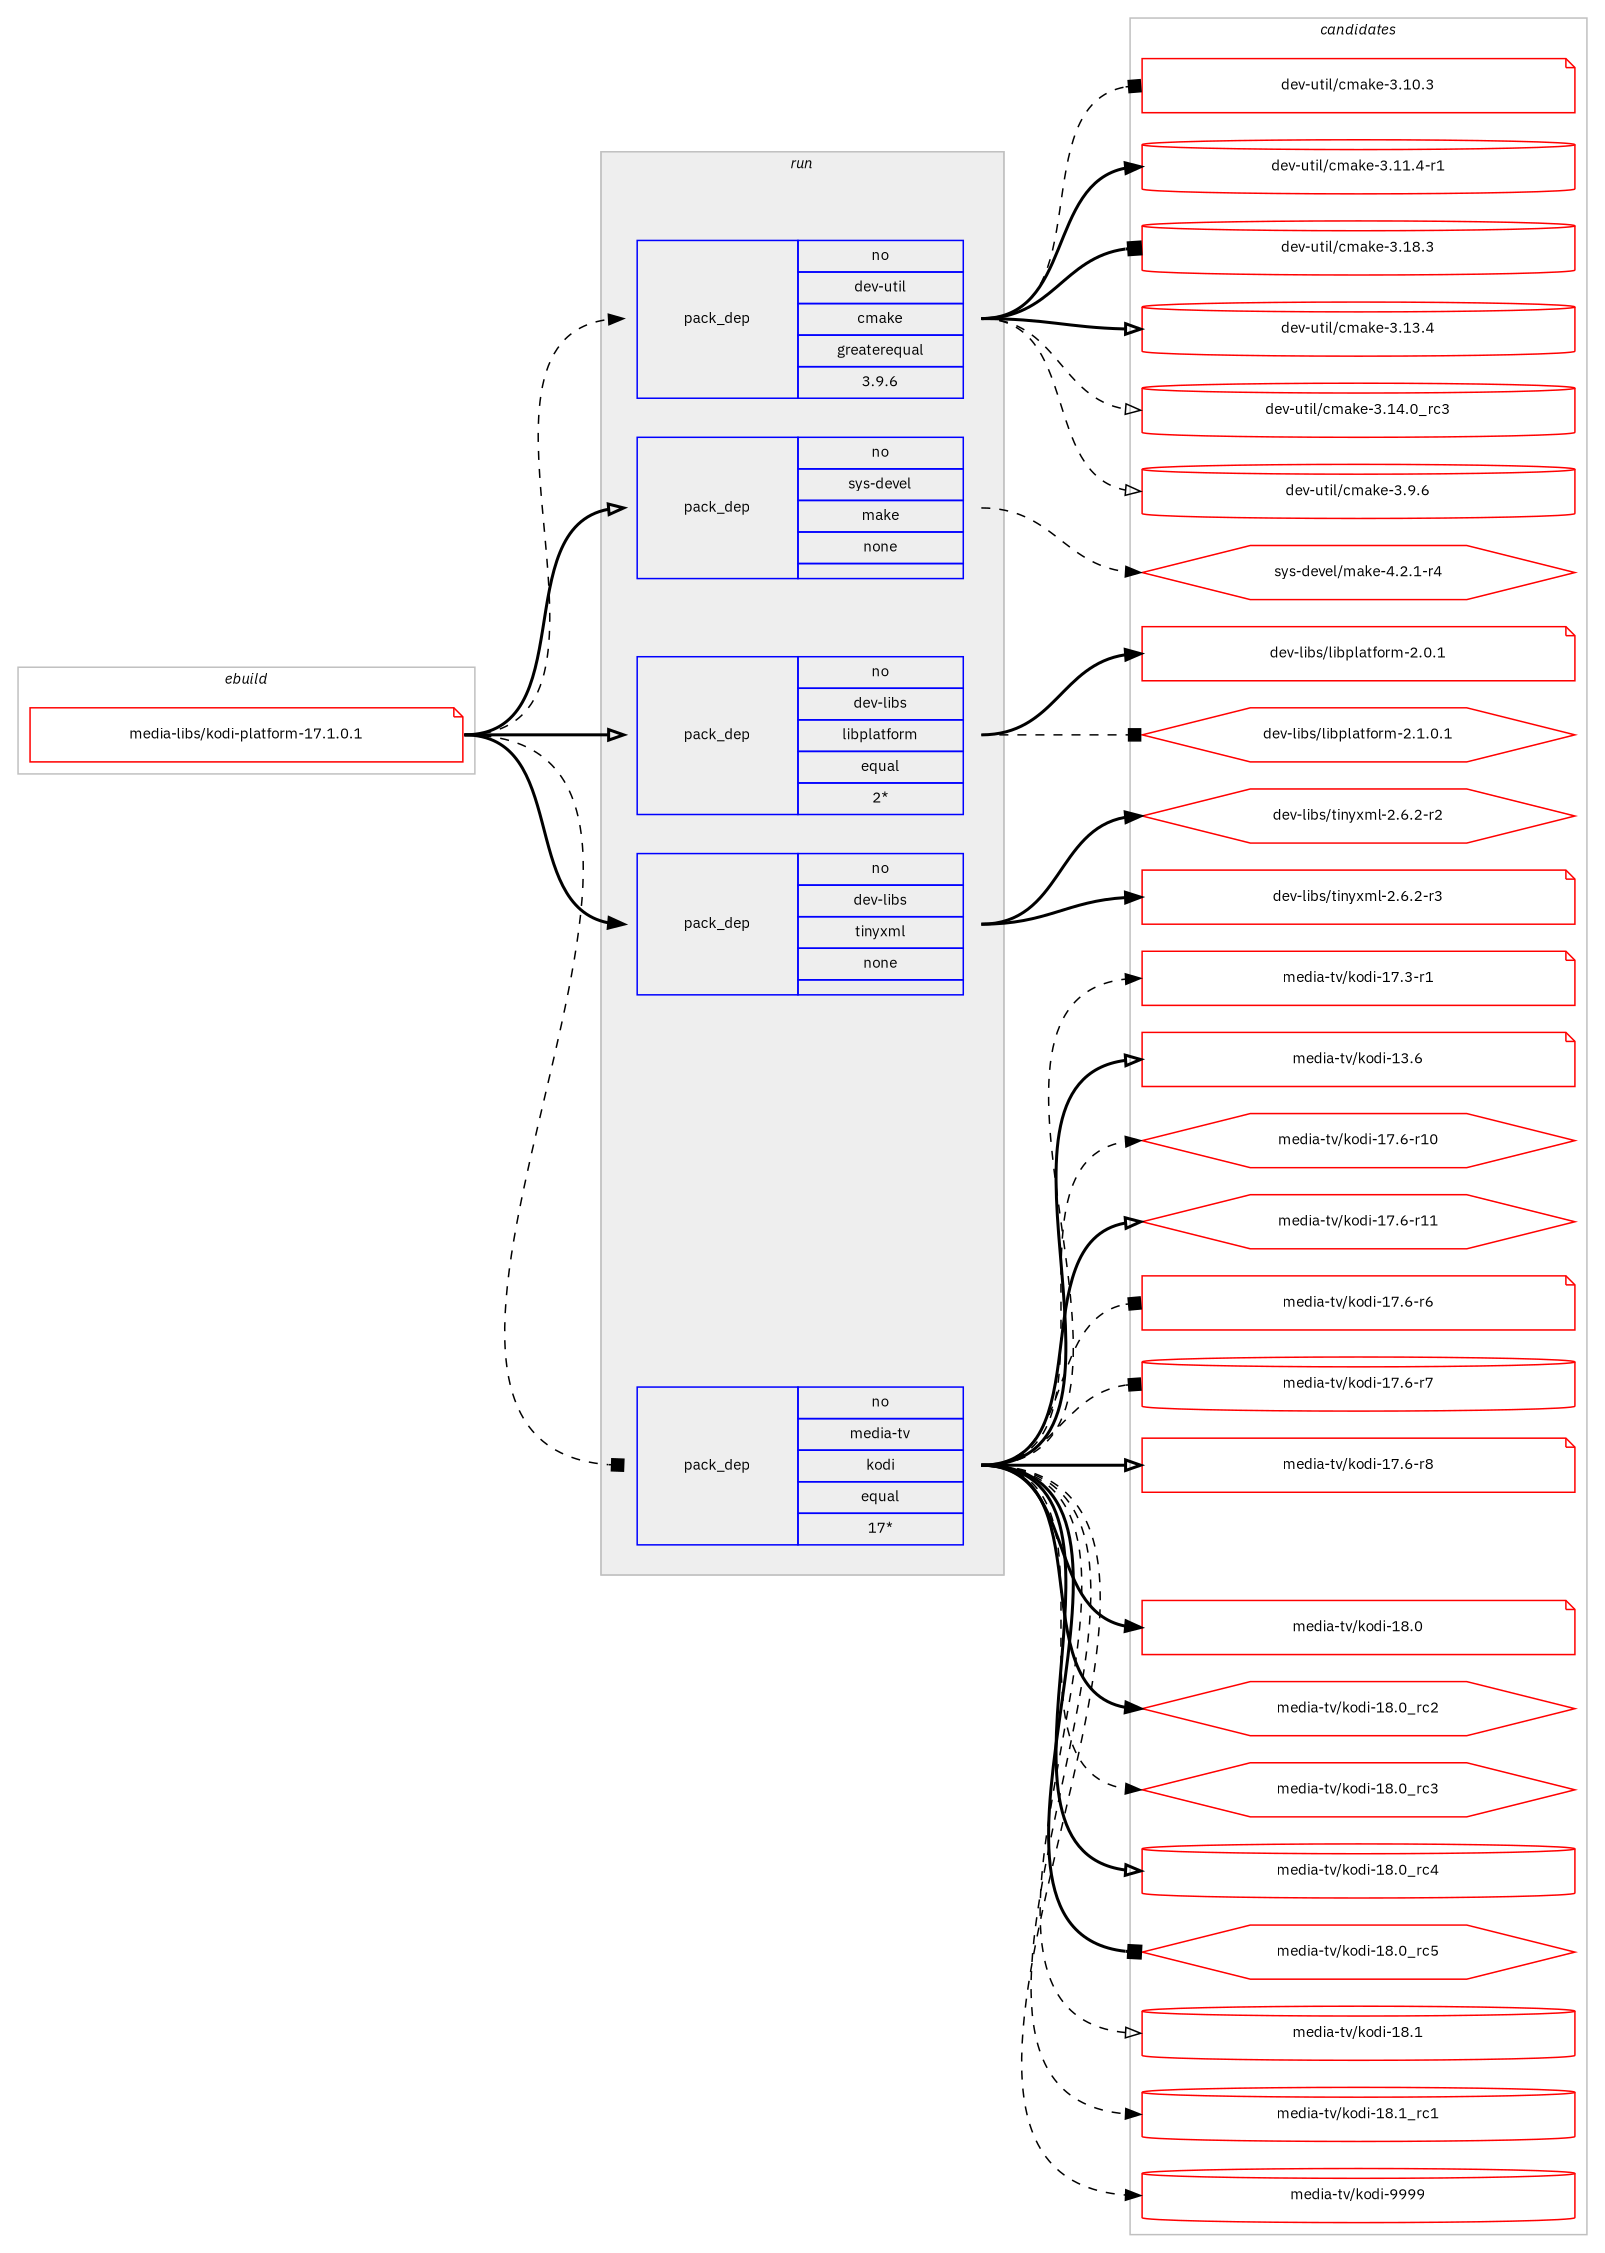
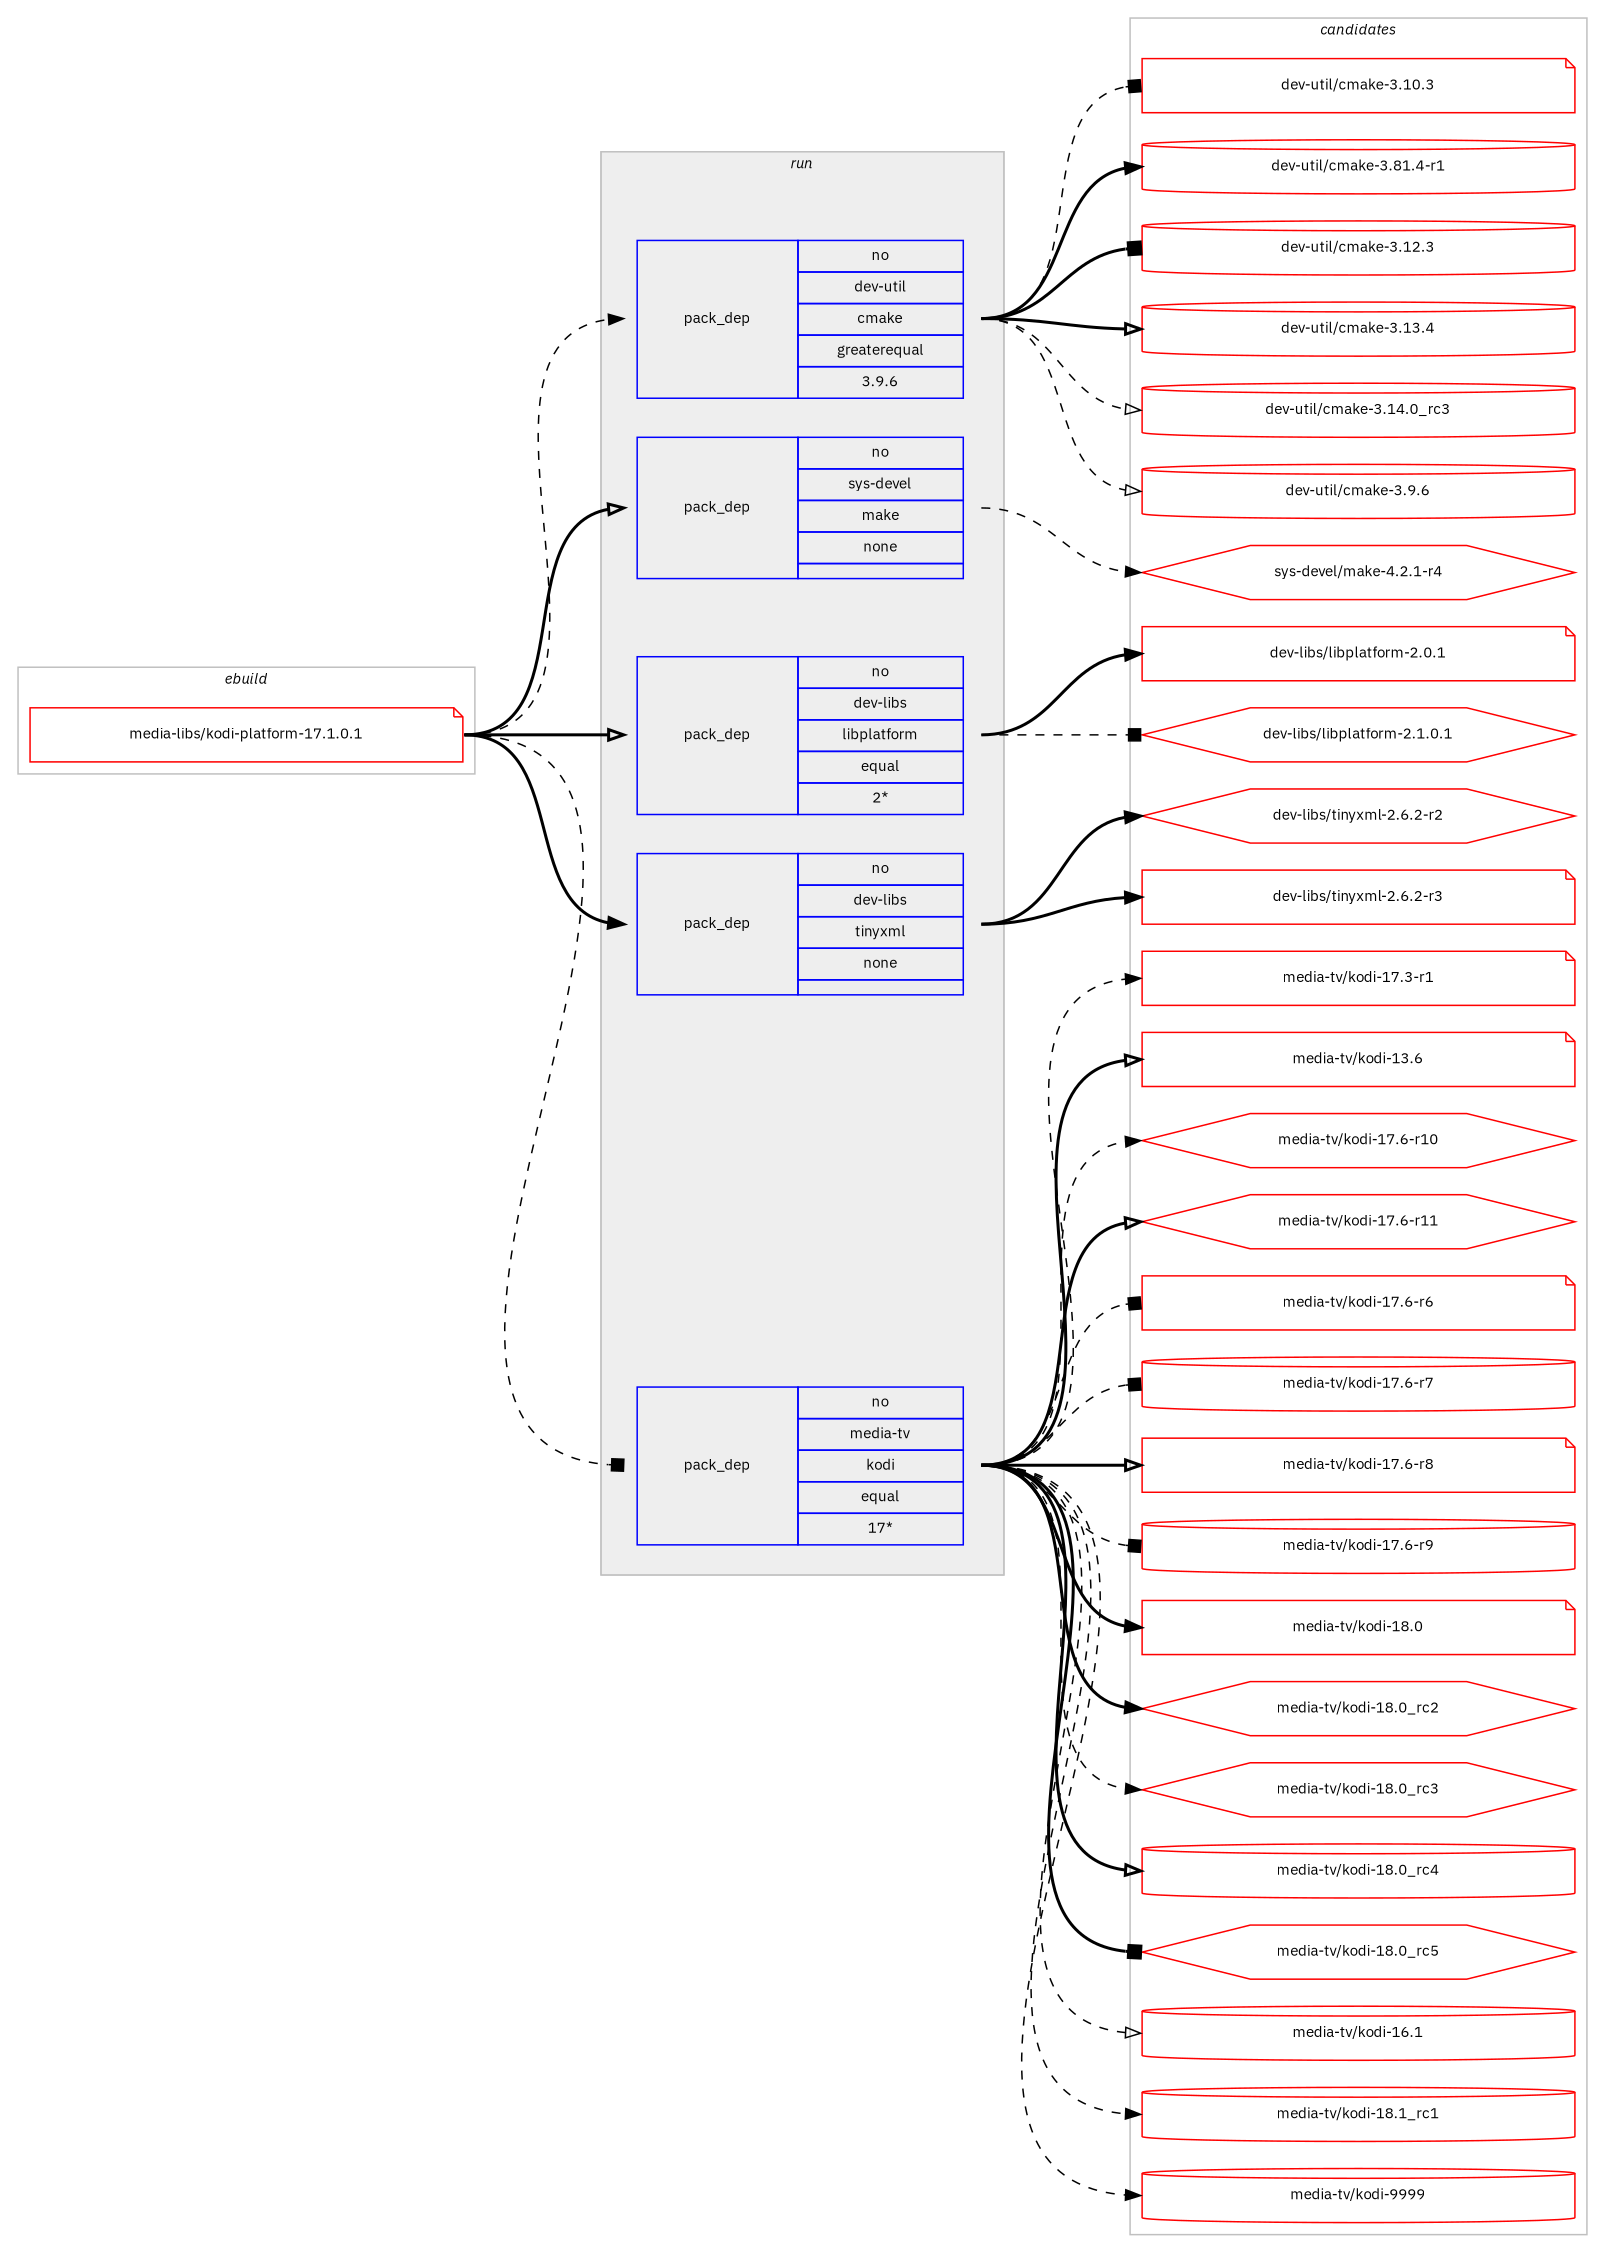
node "dev-util/cmake-3.11.4-r1": label "dev-util/cmake-3.11.4-r1" -> "dev-util/cmake-3.81.4-r1"
node "dev-util/cmake-3.18.3": label "dev-util/cmake-3.18.3" -> "dev-util/cmake-3.12.3"
node "media-tv/kodi-17.6-r9": added
node "media-tv/kodi-18.1": label "media-tv/kodi-18.1" -> "media-tv/kodi-16.1"
